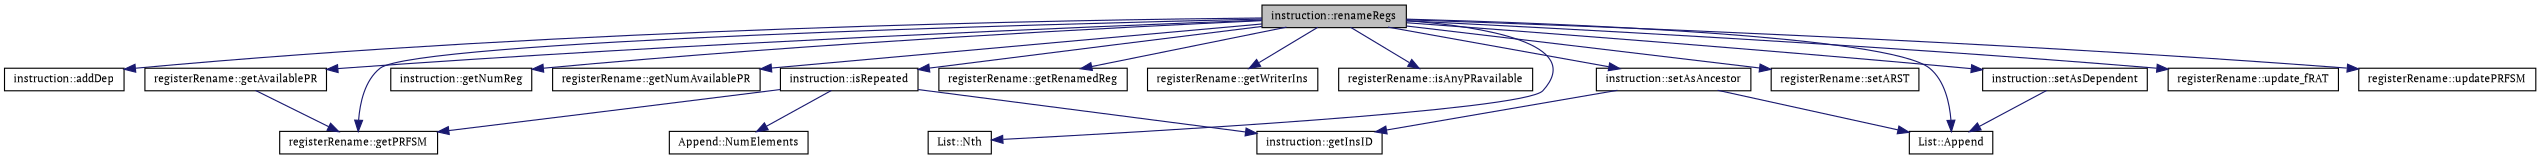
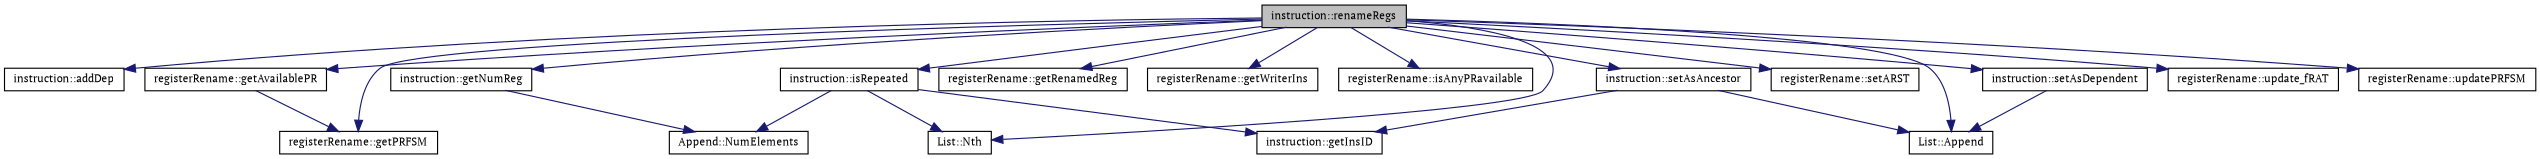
node "registerRename::getNumAvailablePR": removed
edge "instruction::getNumReg" -> "Append::NumElements": added
edge "instruction::isRepeated" -> "registerRename::getPRFSM": now "instruction::isRepeated" -> "List::Nth"
